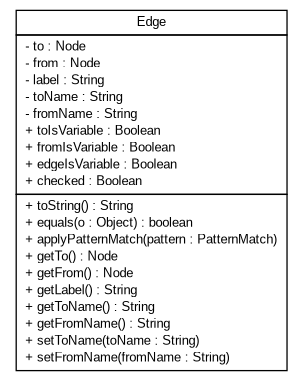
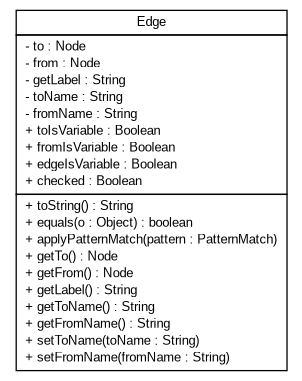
node "Edge": text "- label : String" -> "- getLabel : String"
